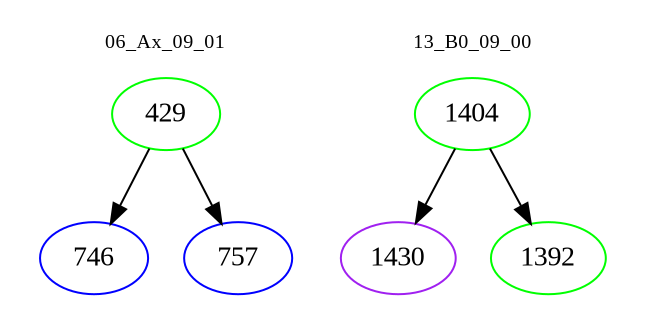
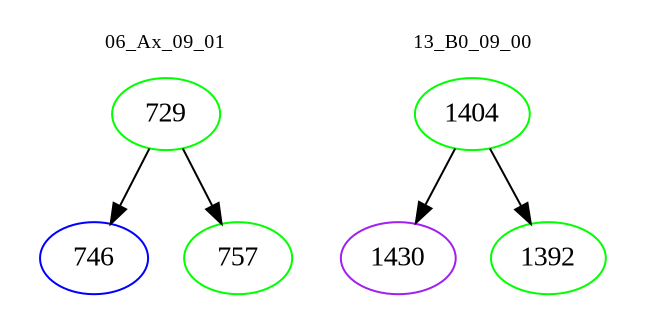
node "429": label "429" -> "729"
node "757": color blue -> green
